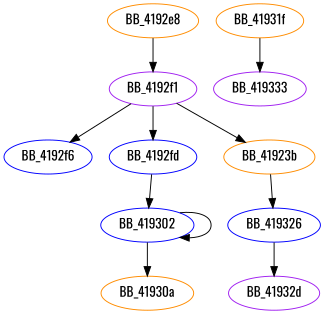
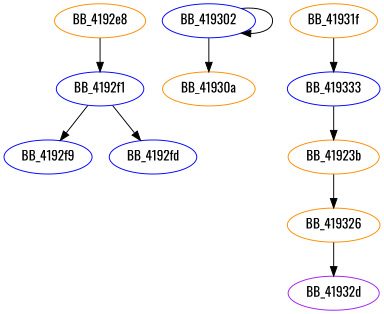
node "BB_4192f1": color purple -> blue
node "BB_419333": color purple -> blue
edge "BB_4192f1" -> "BB_41923b": now "BB_419333" -> "BB_41923b"
node "BB_4192f6": label "BB_4192f6" -> "BB_4192f9"
edge "BB_4192fd" -> "BB_419302": removed
node "BB_419326": color blue -> darkorange
